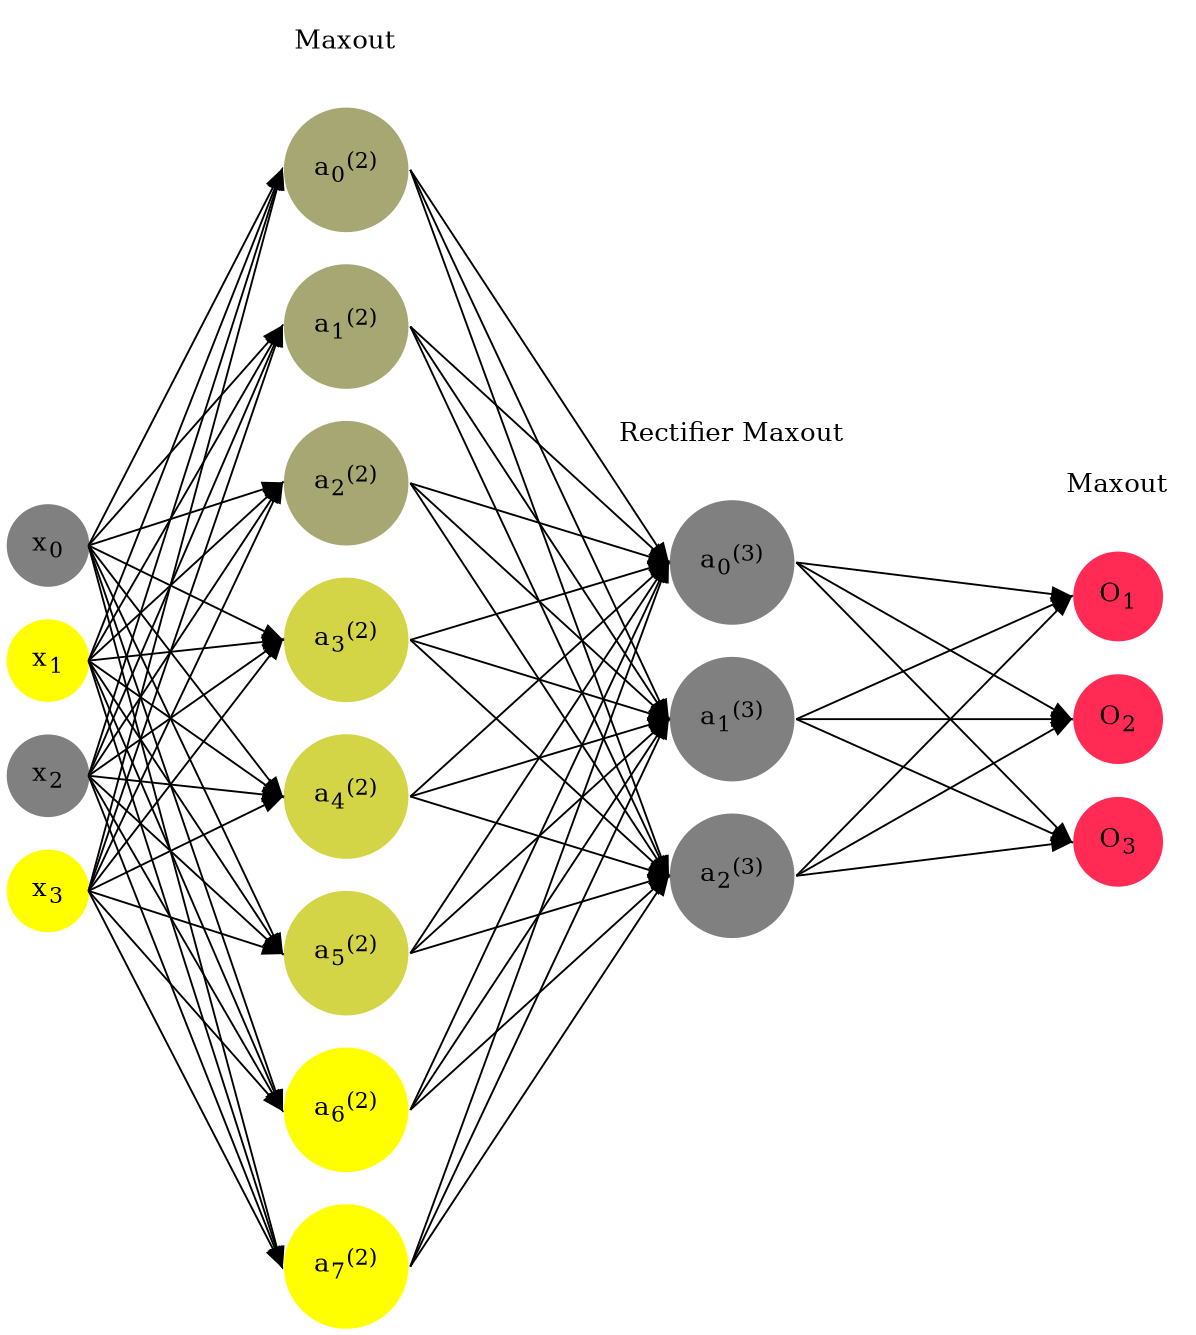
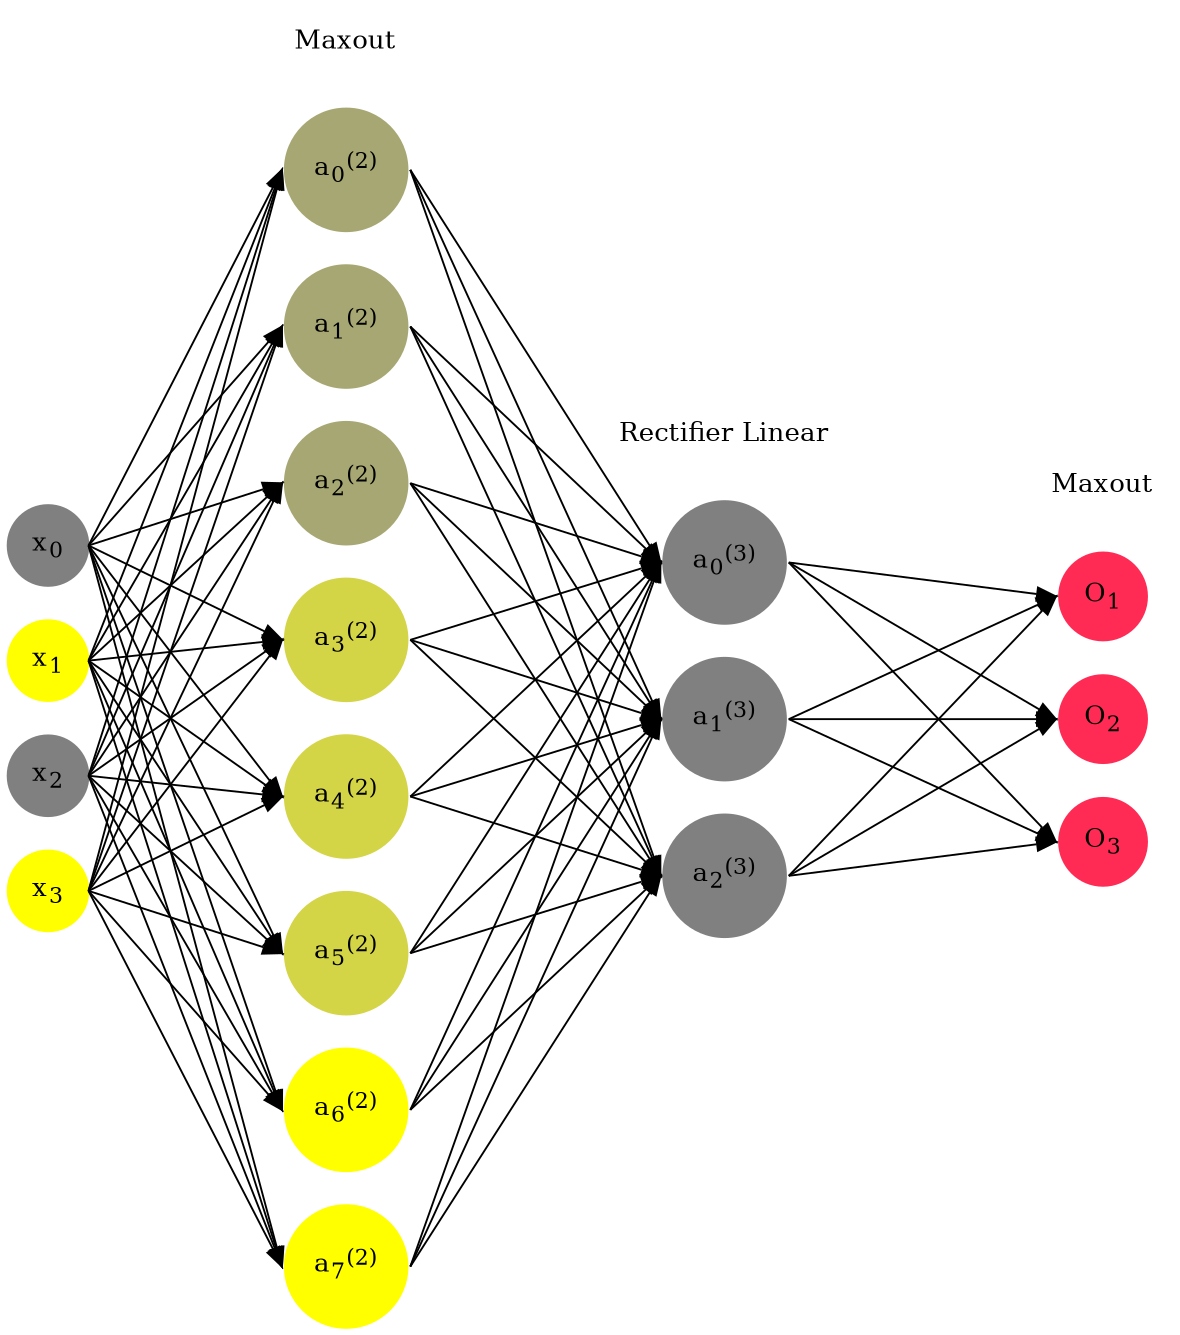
node "Rectifier Maxout": label "Rectifier Maxout" -> "Rectifier Linear"
